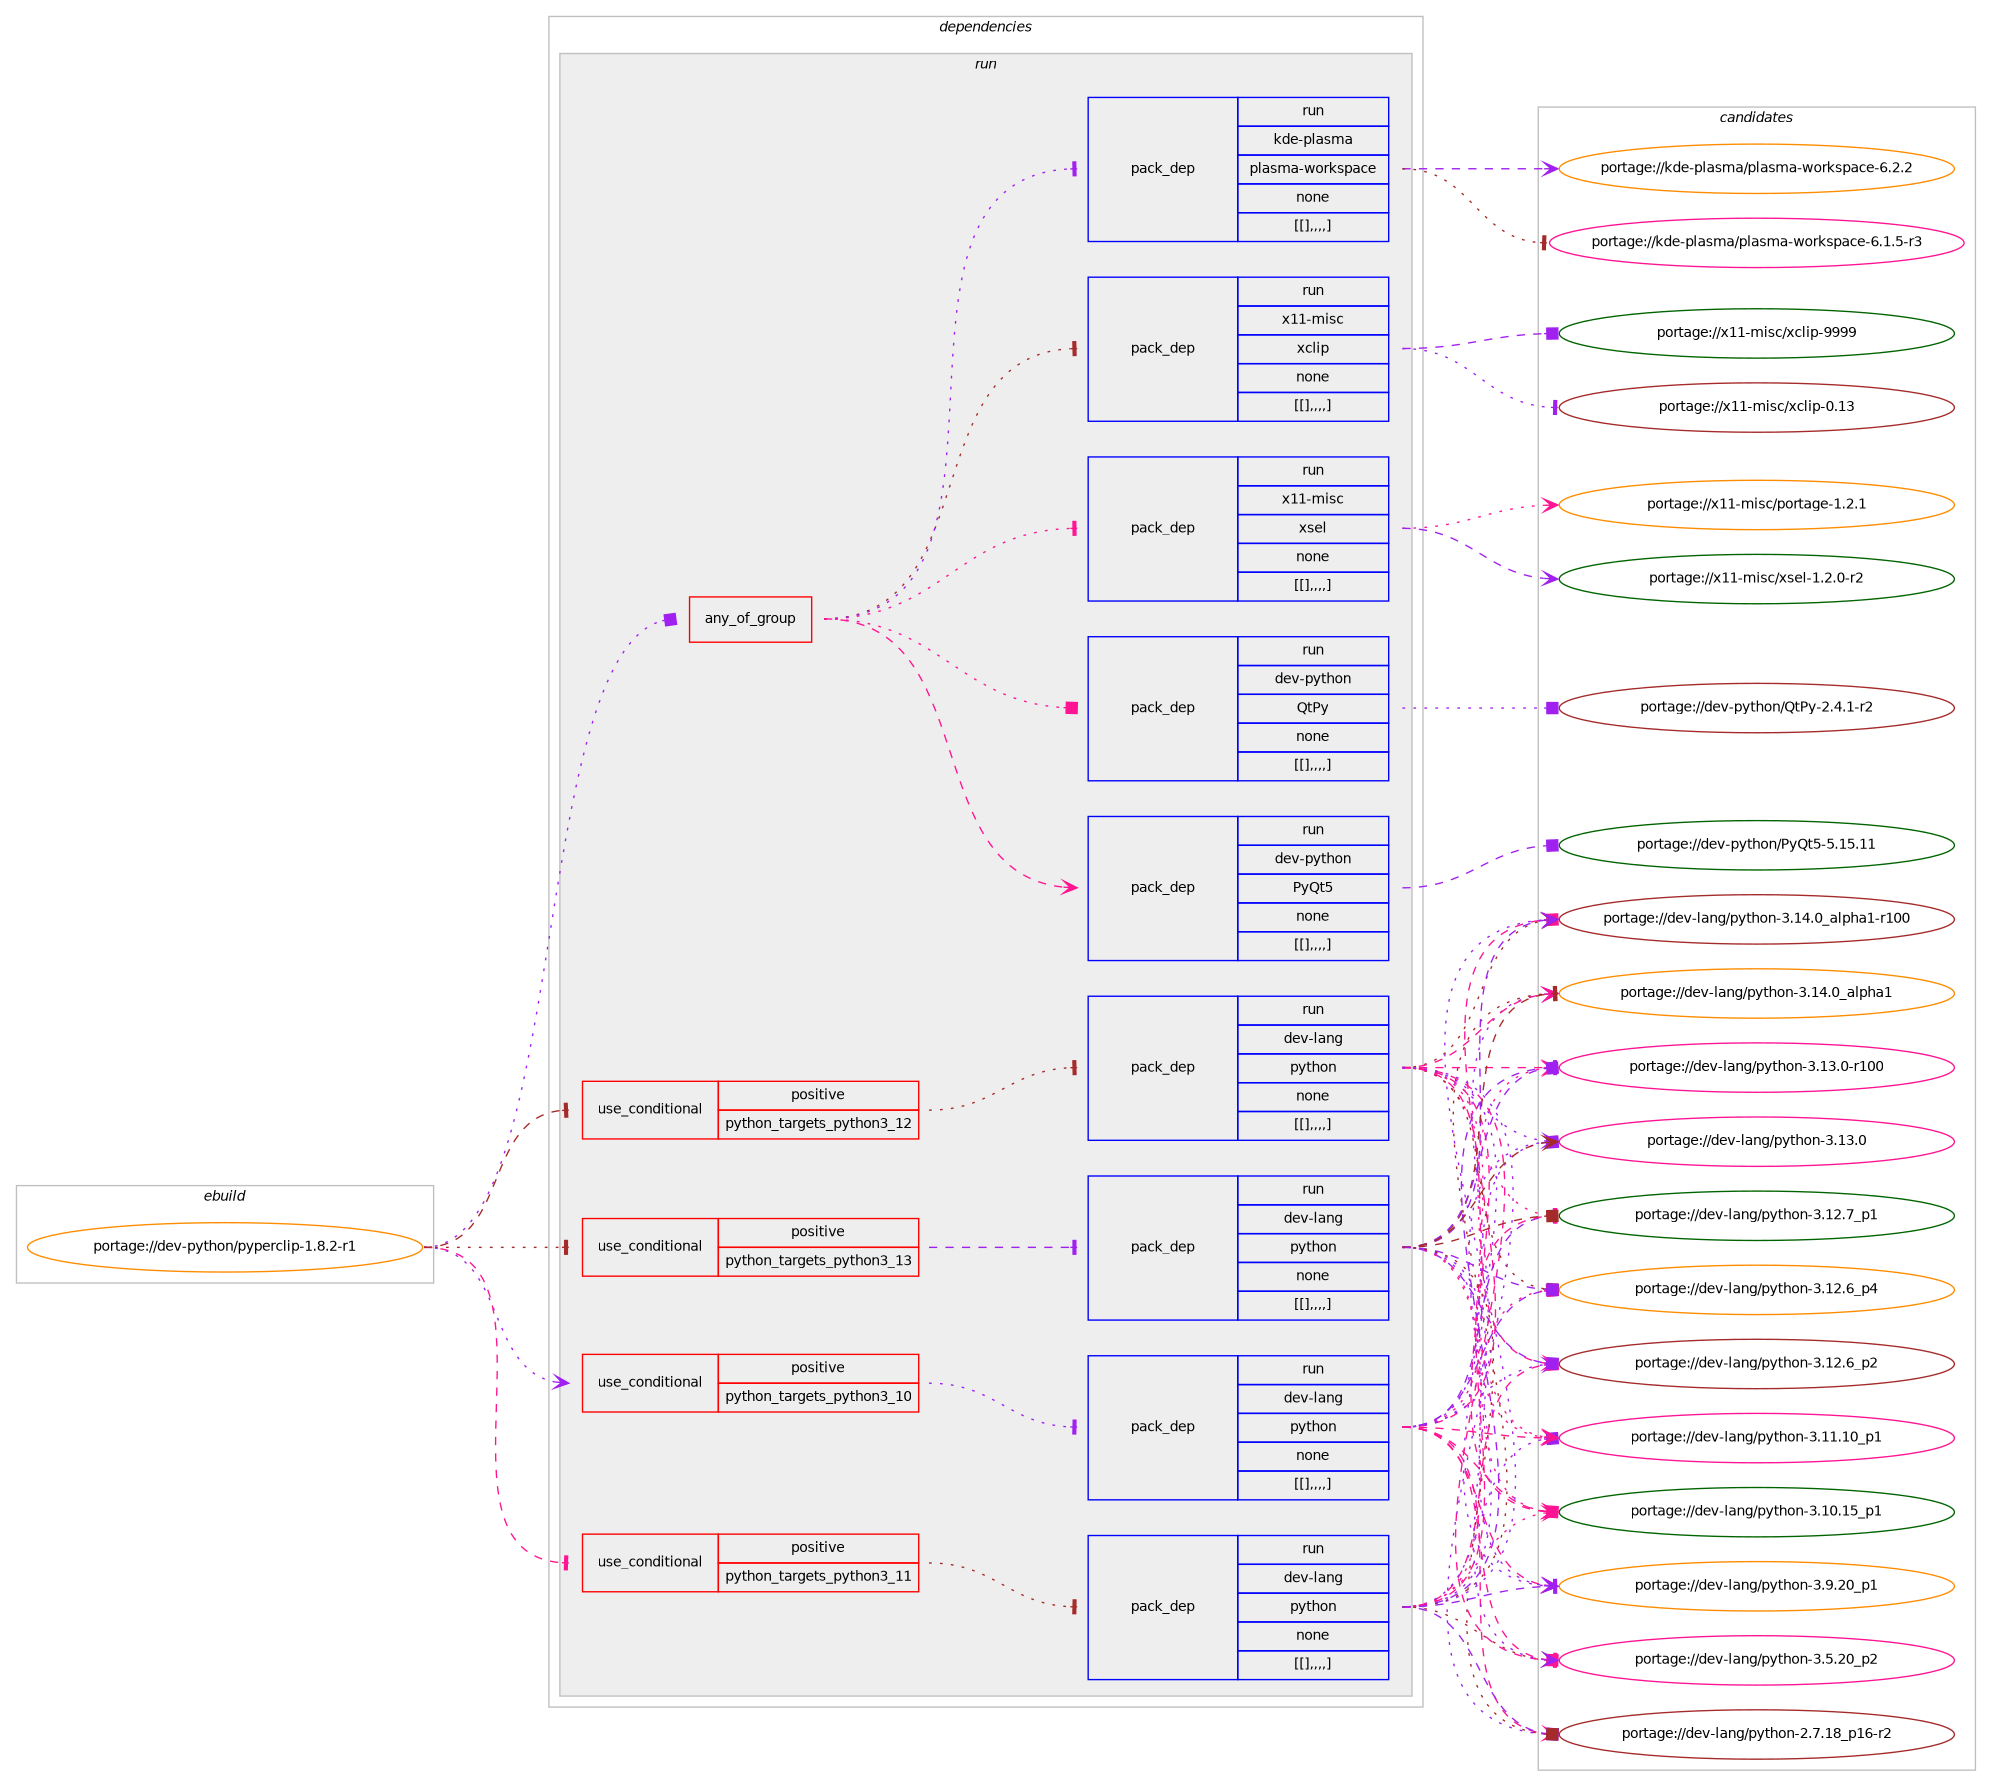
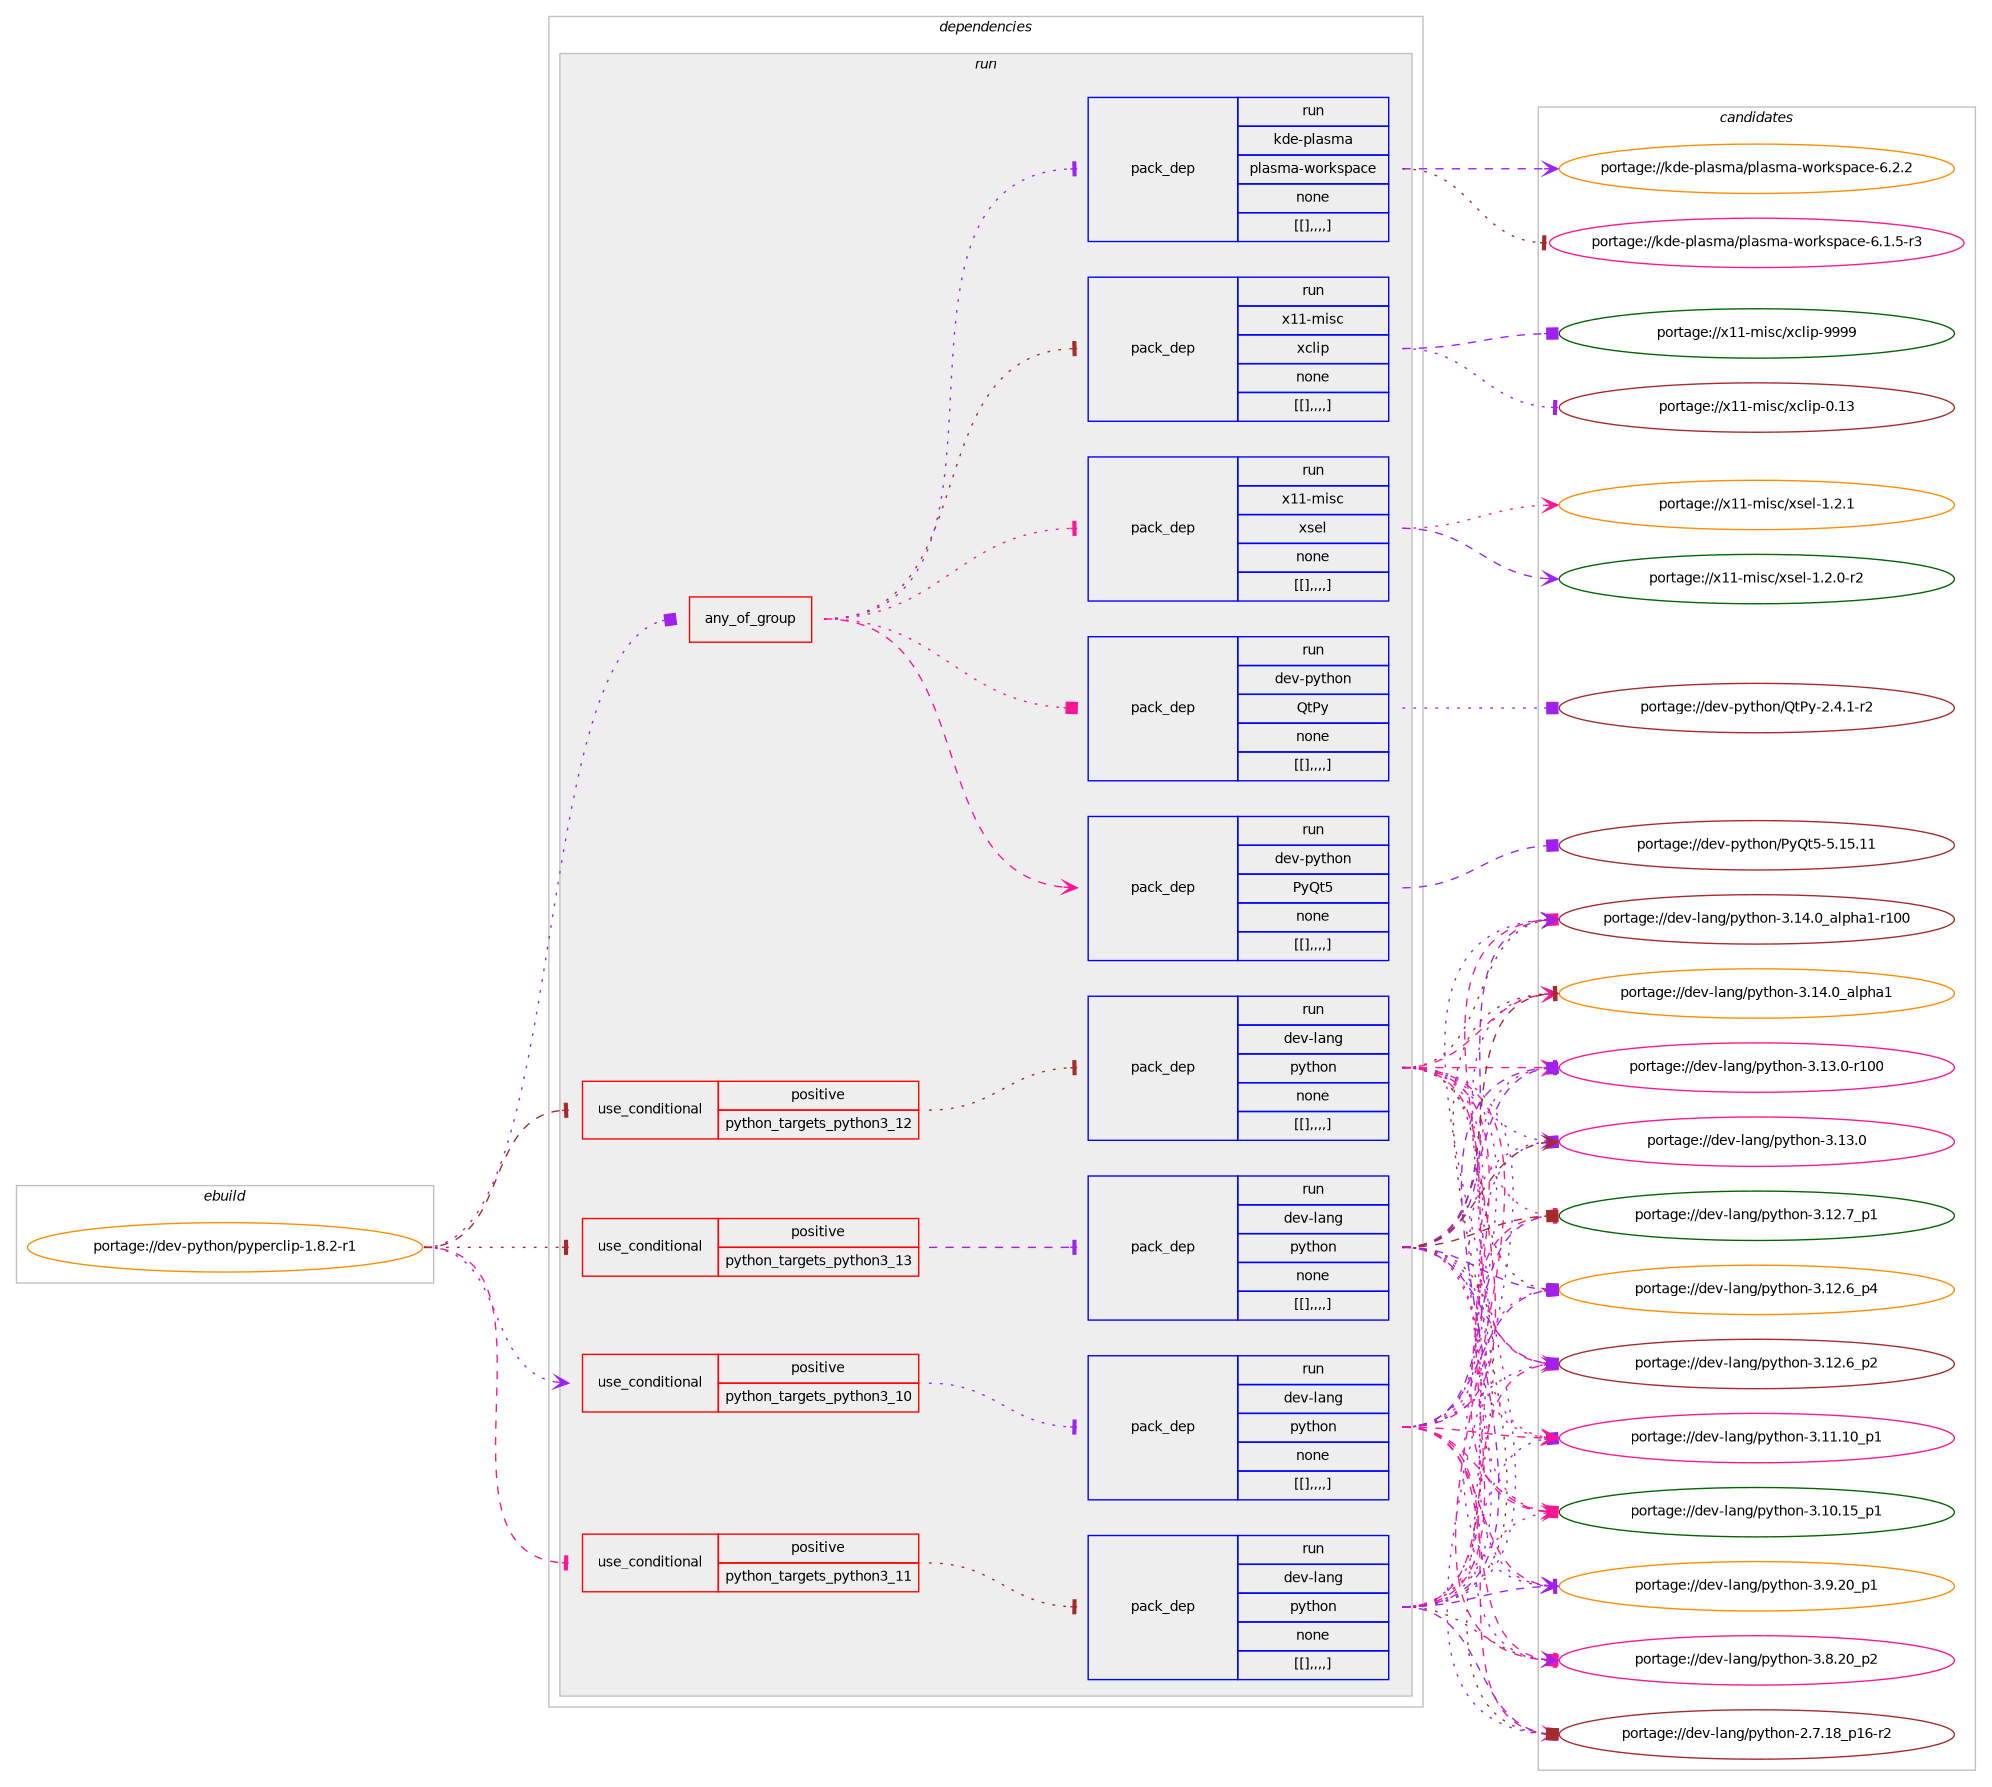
node "portage://x11-misc/portage-1.2.1": label "portage://x11-misc/portage-1.2.1" -> "portage://x11-misc/xsel-1.2.1"
node "portage://dev-python/PyQt5-5.15.11": color darkgreen -> brown
node "portage://dev-lang/python-3.5.20_p2": label "portage://dev-lang/python-3.5.20_p2" -> "portage://dev-lang/python-3.8.20_p2"
